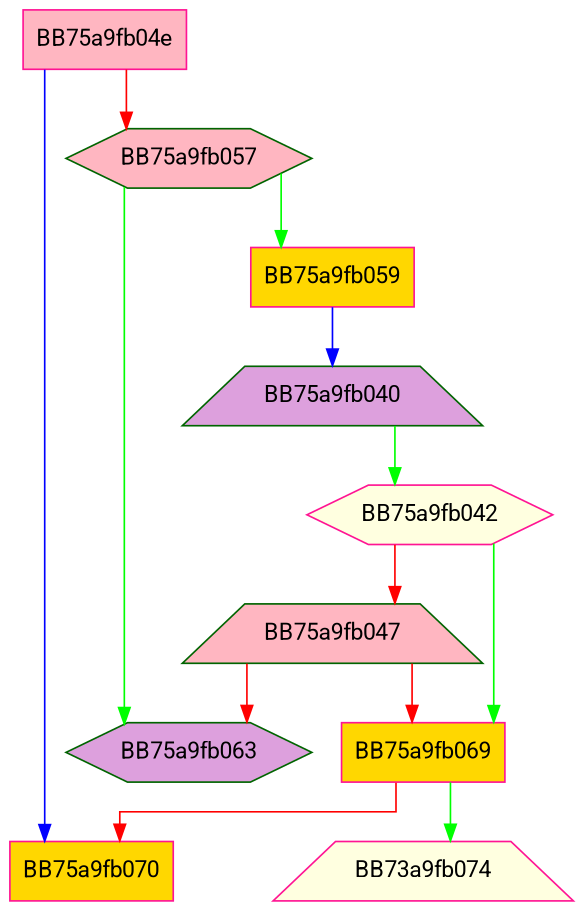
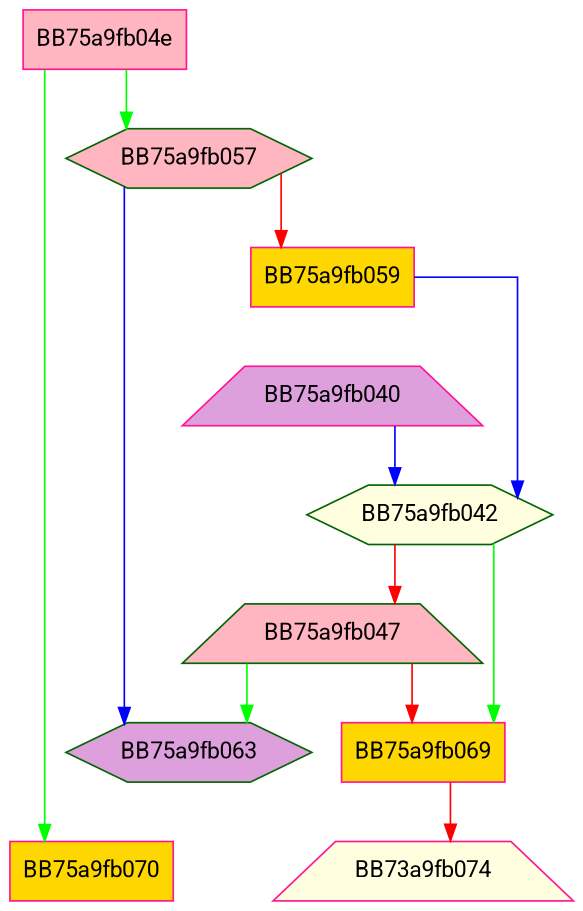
edge "BB75a9fb04e" -> "BB75a9fb057": color red -> green
edge "BB75a9fb057" -> "BB75a9fb059": color green -> red
edge "BB75a9fb059" -> "BB75a9fb040": now "BB75a9fb059" -> "BB75a9fb042"
node "BB75a9fb040": color darkgreen -> deeppink
edge "BB75a9fb04e" -> "BB75a9fb070": color blue -> green
edge "BB75a9fb057" -> "BB75a9fb063": color green -> blue
edge "BB75a9fb040" -> "BB75a9fb042": color green -> blue
node "BB75a9fb042": color deeppink -> darkgreen
edge "BB75a9fb047" -> "BB75a9fb063": color red -> green
edge "BB75a9fb069" -> "BB73a9fb074": color green -> red
edge "BB75a9fb069" -> "BB75a9fb070": removed
